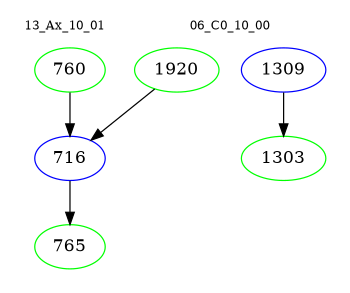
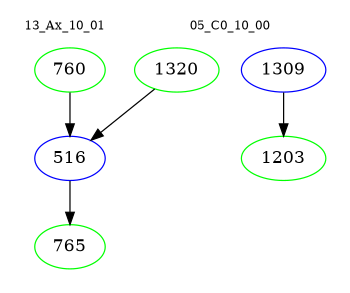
cluster "06_C0_10_00": label "06_C0_10_00" -> "05_C0_10_00"
node "1920": label "1920" -> "1320"
node "716": label "716" -> "516"
node "1303": label "1303" -> "1203"
